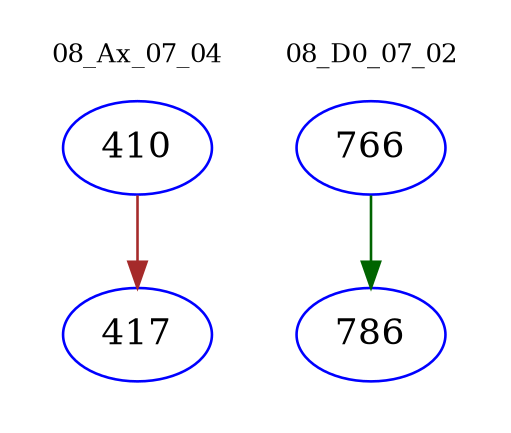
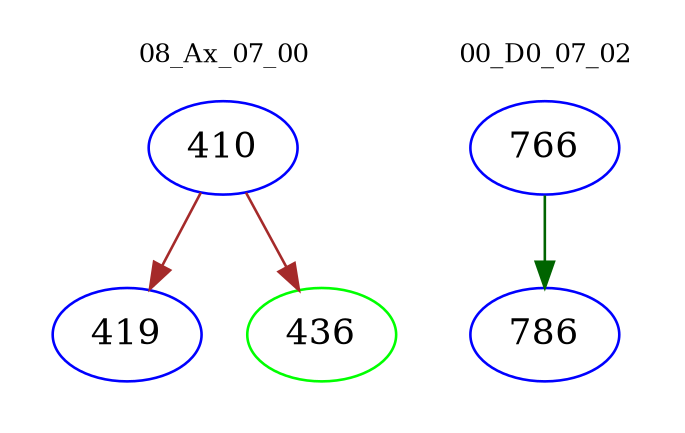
cluster "08_Ax_07_04": label "08_Ax_07_04" -> "08_Ax_07_00"
cluster "08_D0_07_02": label "08_D0_07_02" -> "00_D0_07_02"
node "417": label "417" -> "419"
node "436": added
